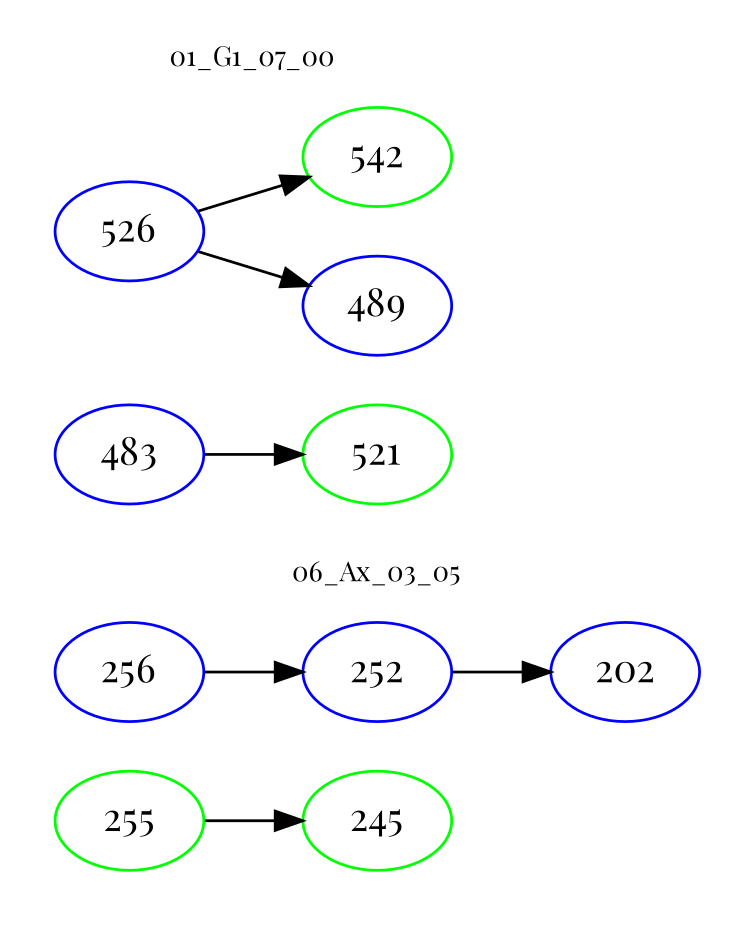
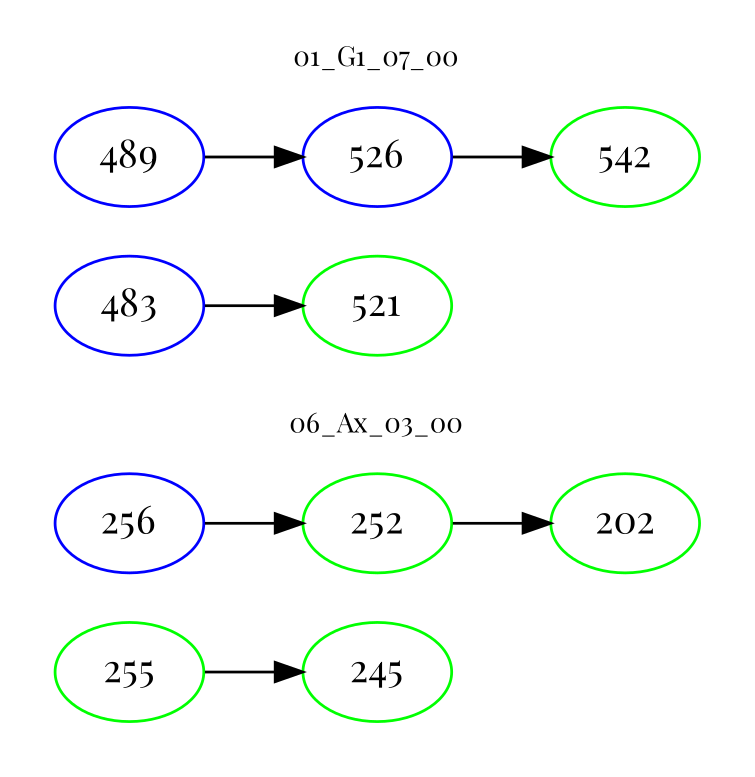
edge "526" -> "489": reversed
cluster "06_Ax_03_05": label "06_Ax_03_05" -> "06_Ax_03_00"
node "252": color blue -> green
node "202": color blue -> green
